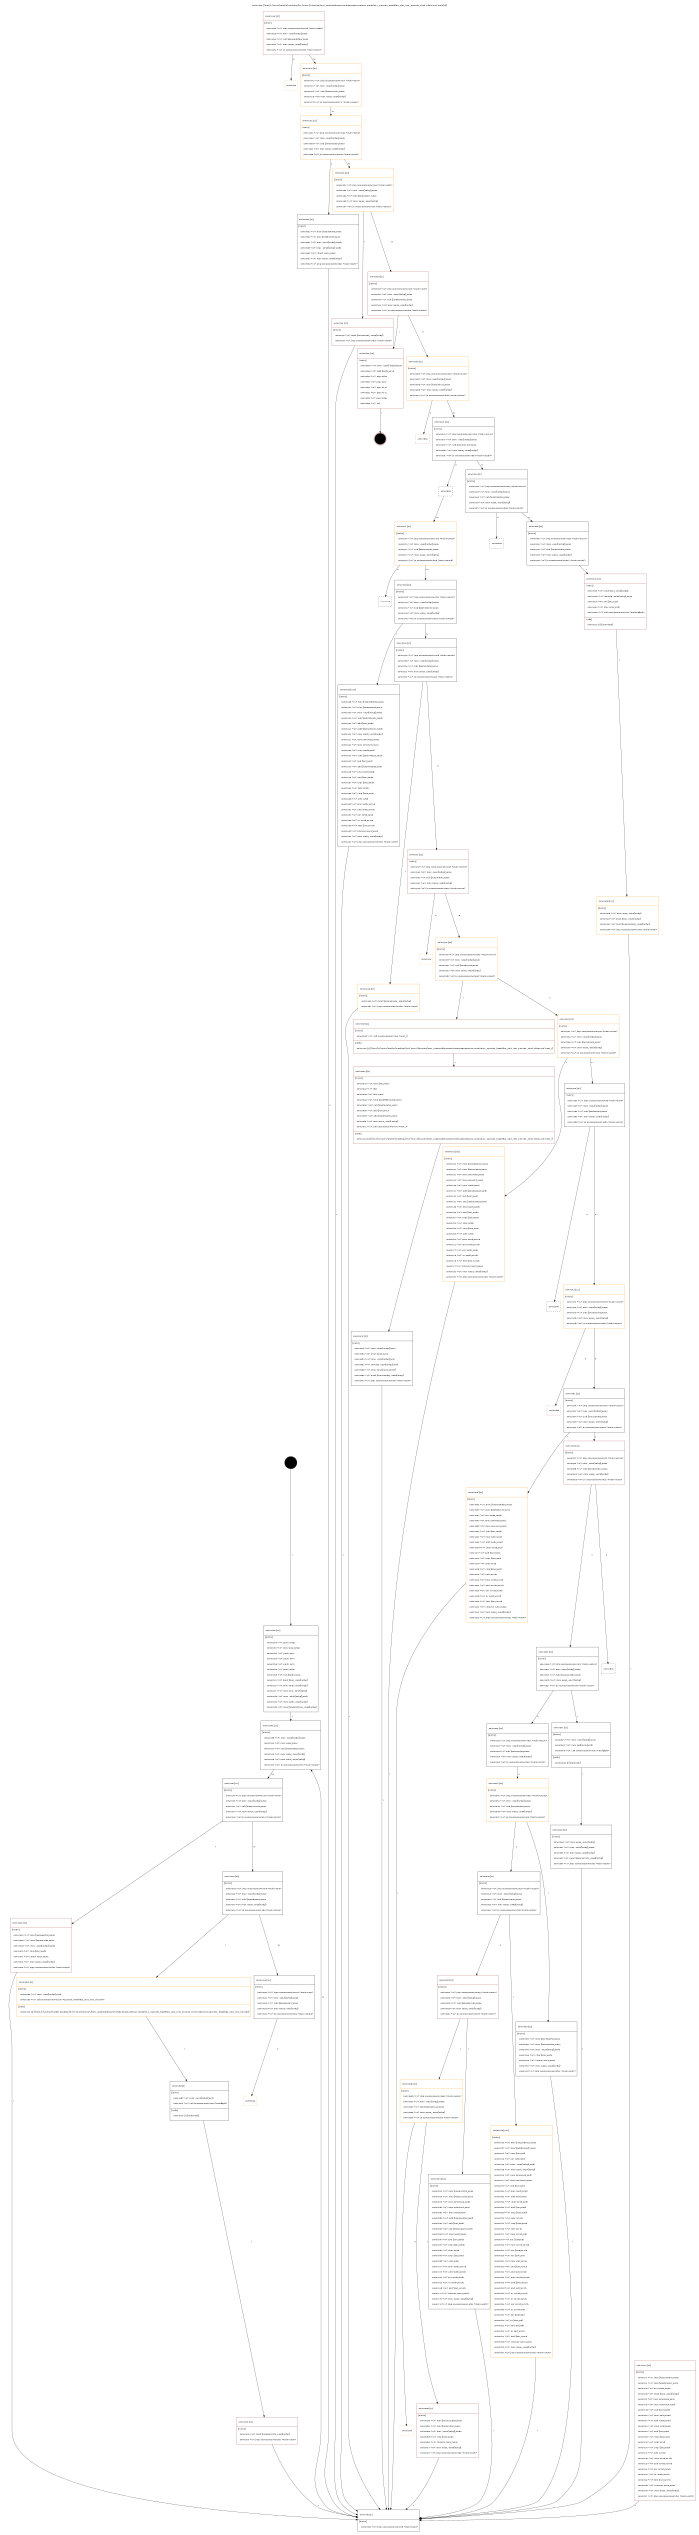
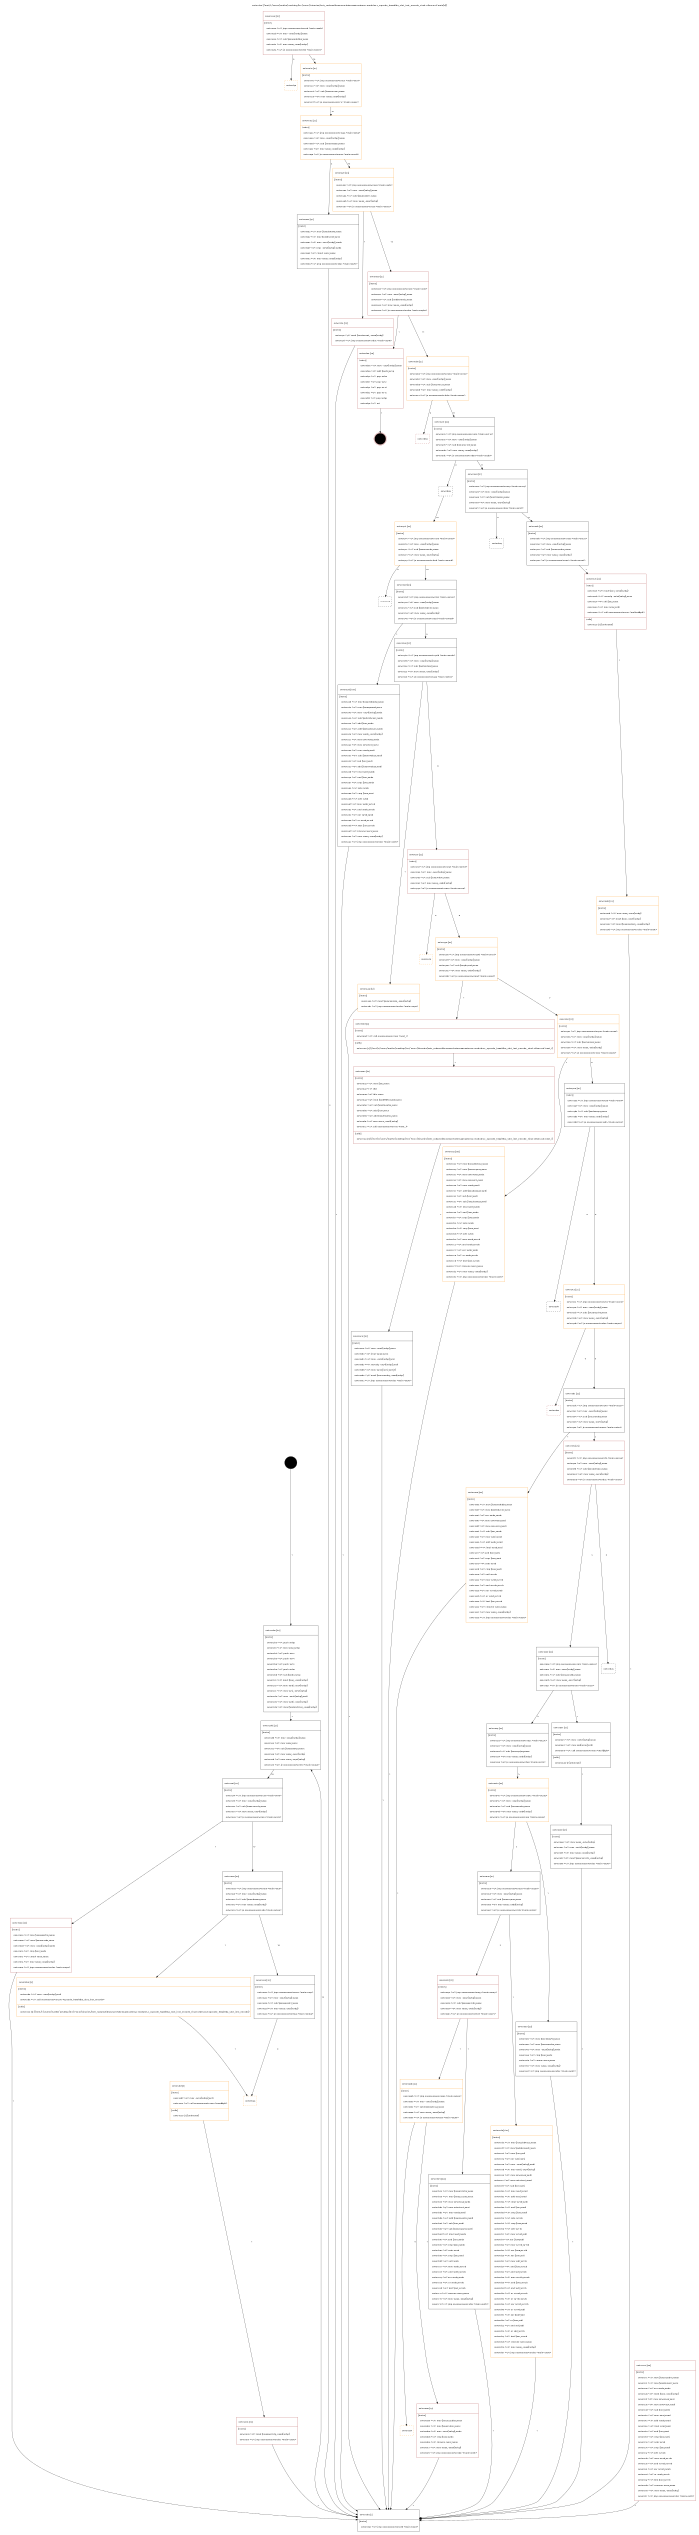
edge "0x401ab6 [9]" -> "0x401abf [9]": now "0x401ab6 [9]" -> "0x401b6a"
node "0x401abf [9]": color black -> darkorange
